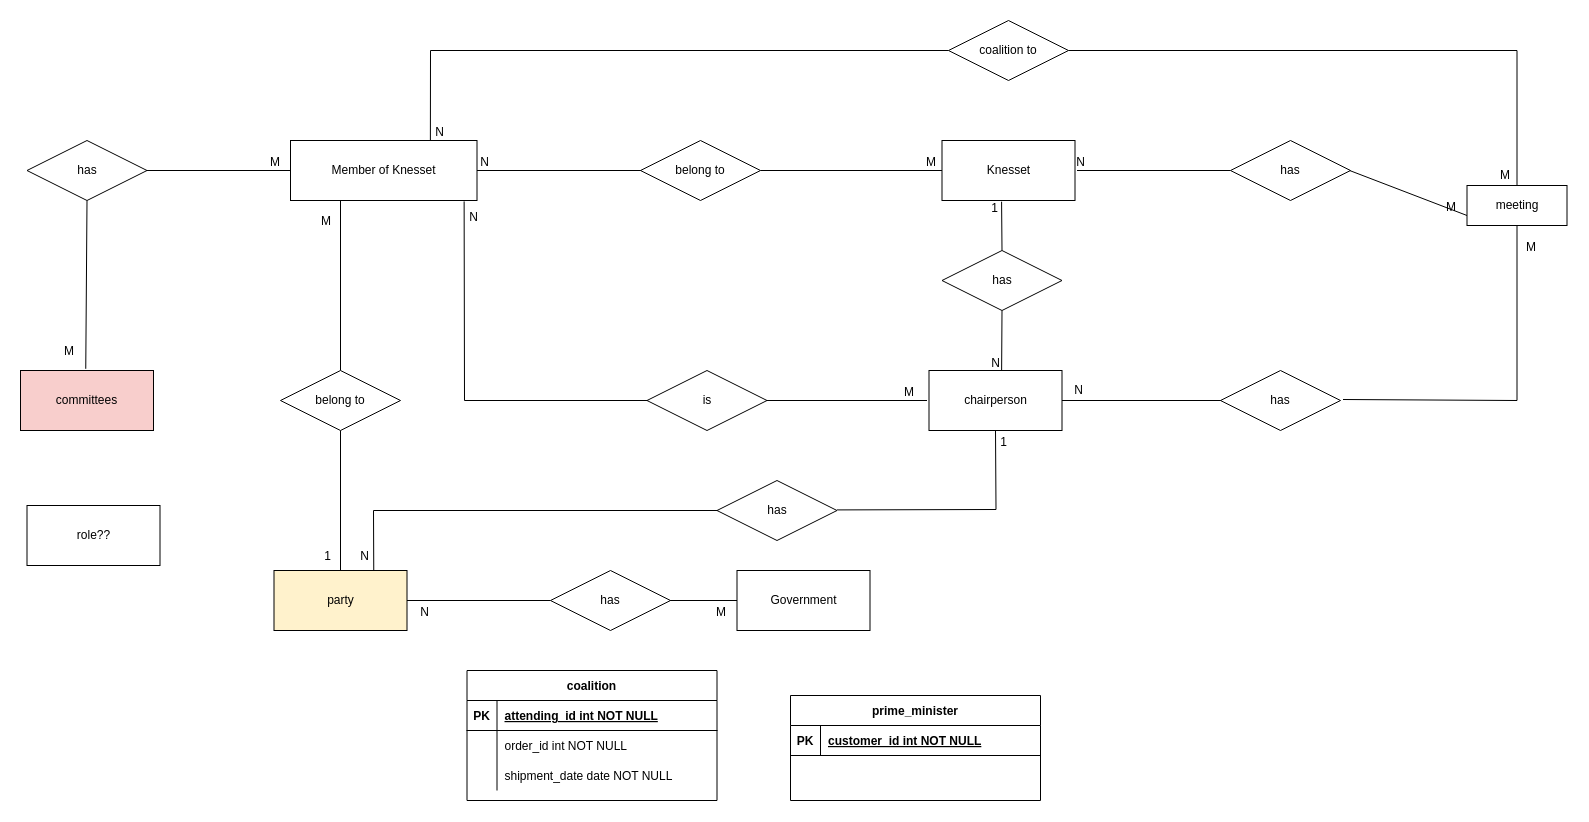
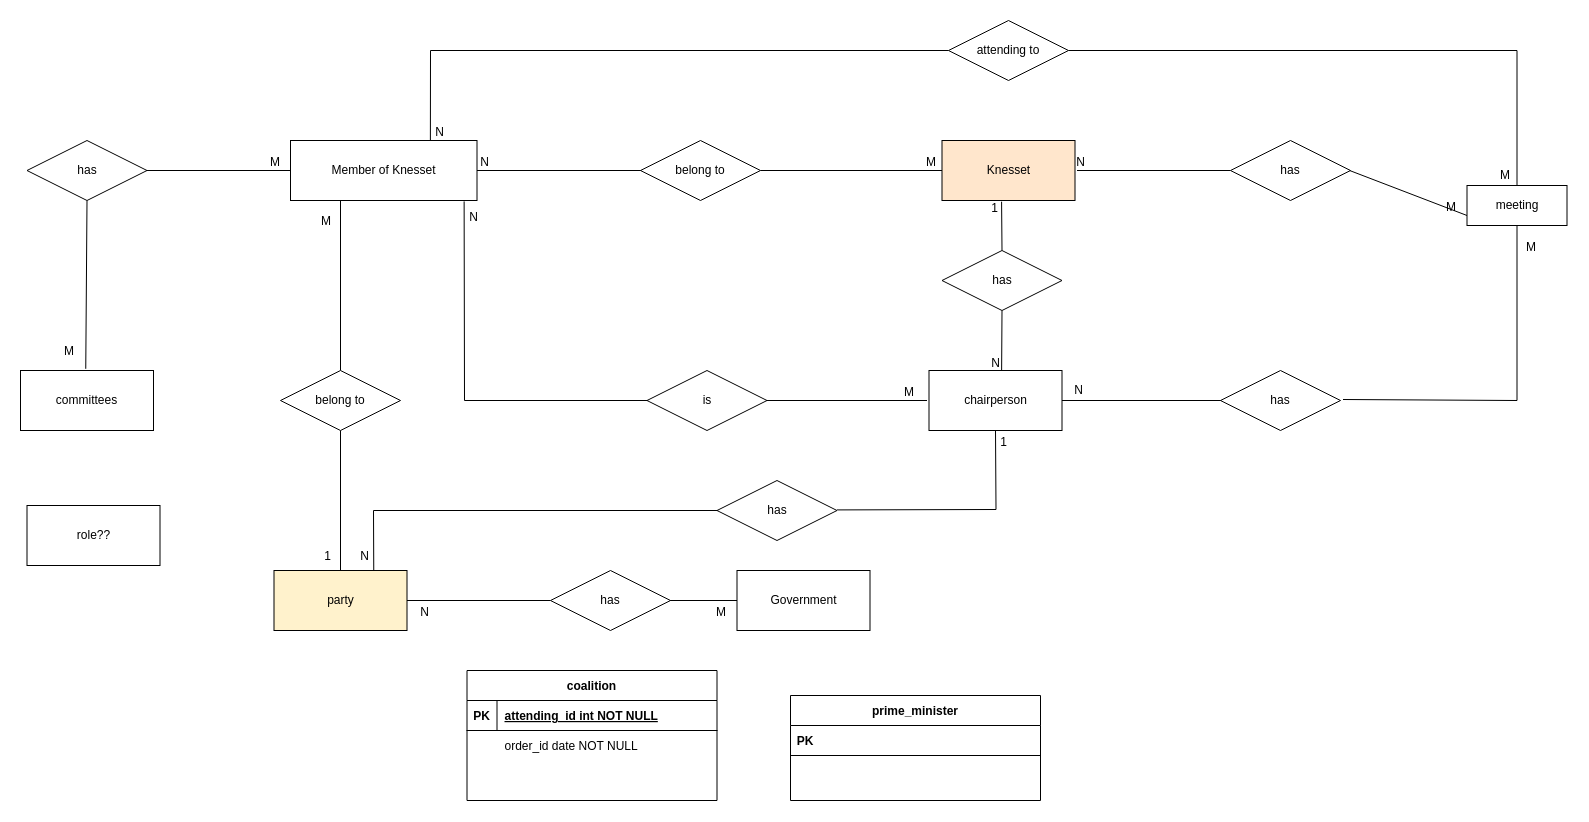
node "coalition to": label "coalition to" -> "attending to"
node "Knesset": fillcolor #ffffff -> #ffe6cc
node "committees": fillcolor #f8cecc -> #ffffff
node "customer_id int NOT NULL": removed
node "order_id int NOT NULL": label "order_id int NOT NULL" -> "order_id date NOT NULL"
node "shipment_date date NOT NULL": removed
